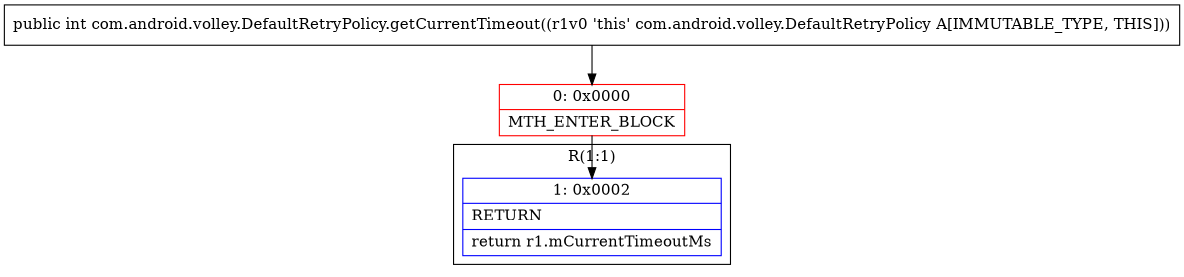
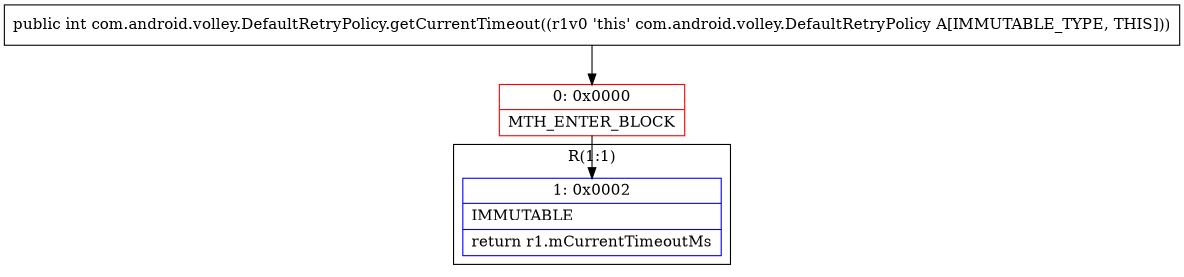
node "1: 0x0002": text "RETURN" -> "IMMUTABLE"
